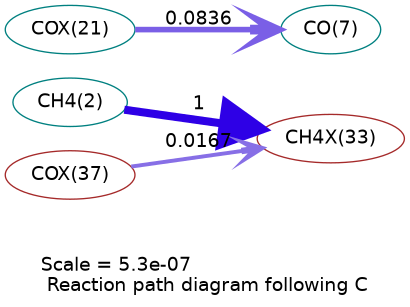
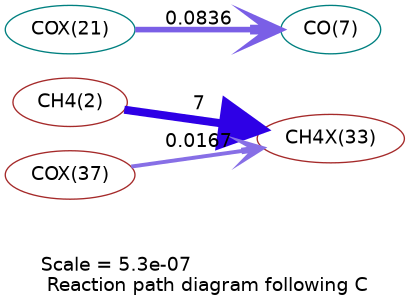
node "CH4(2)": color teal -> brown
edge "CH4(2)" -> "CH4X(33)": label " 1" -> " 7"
